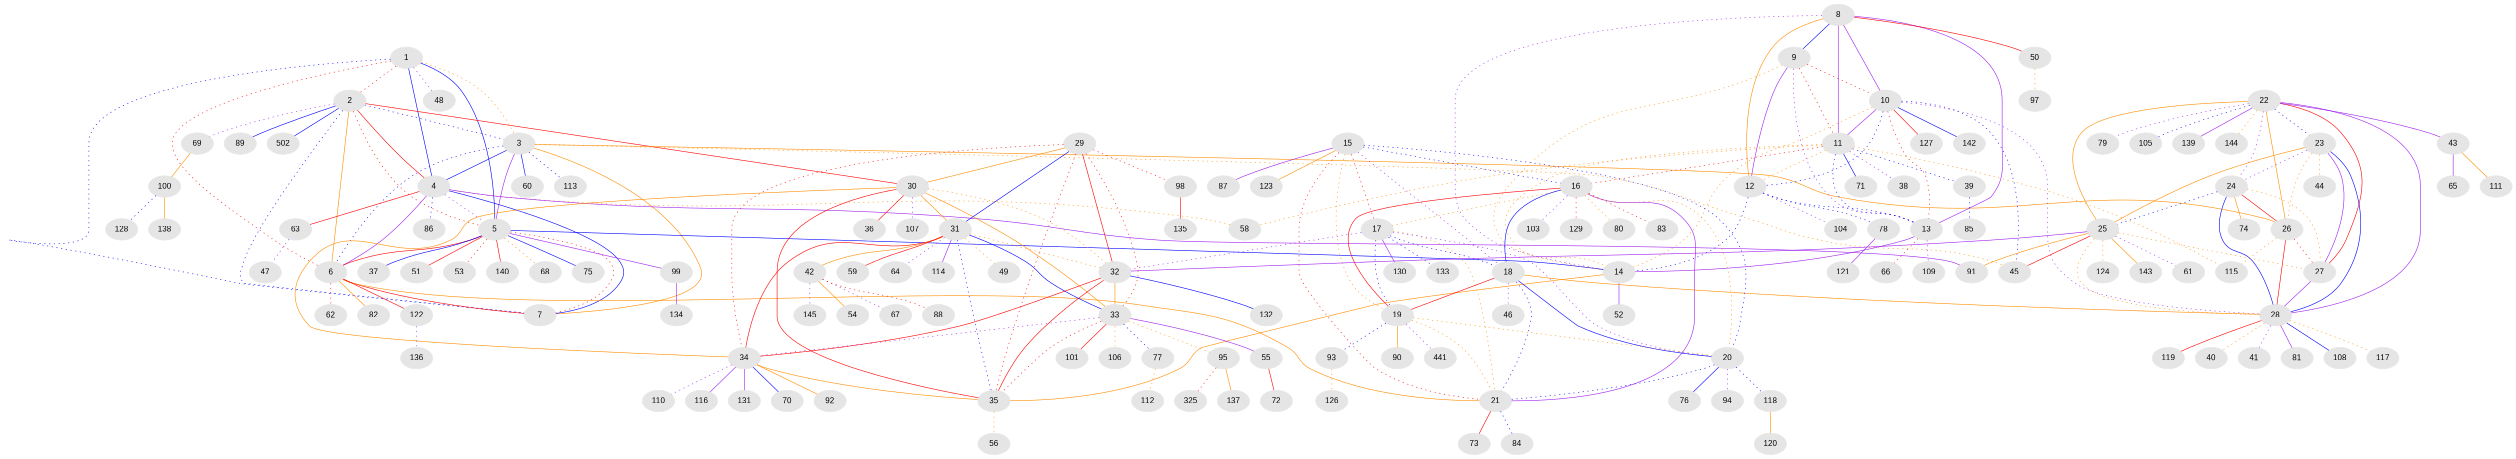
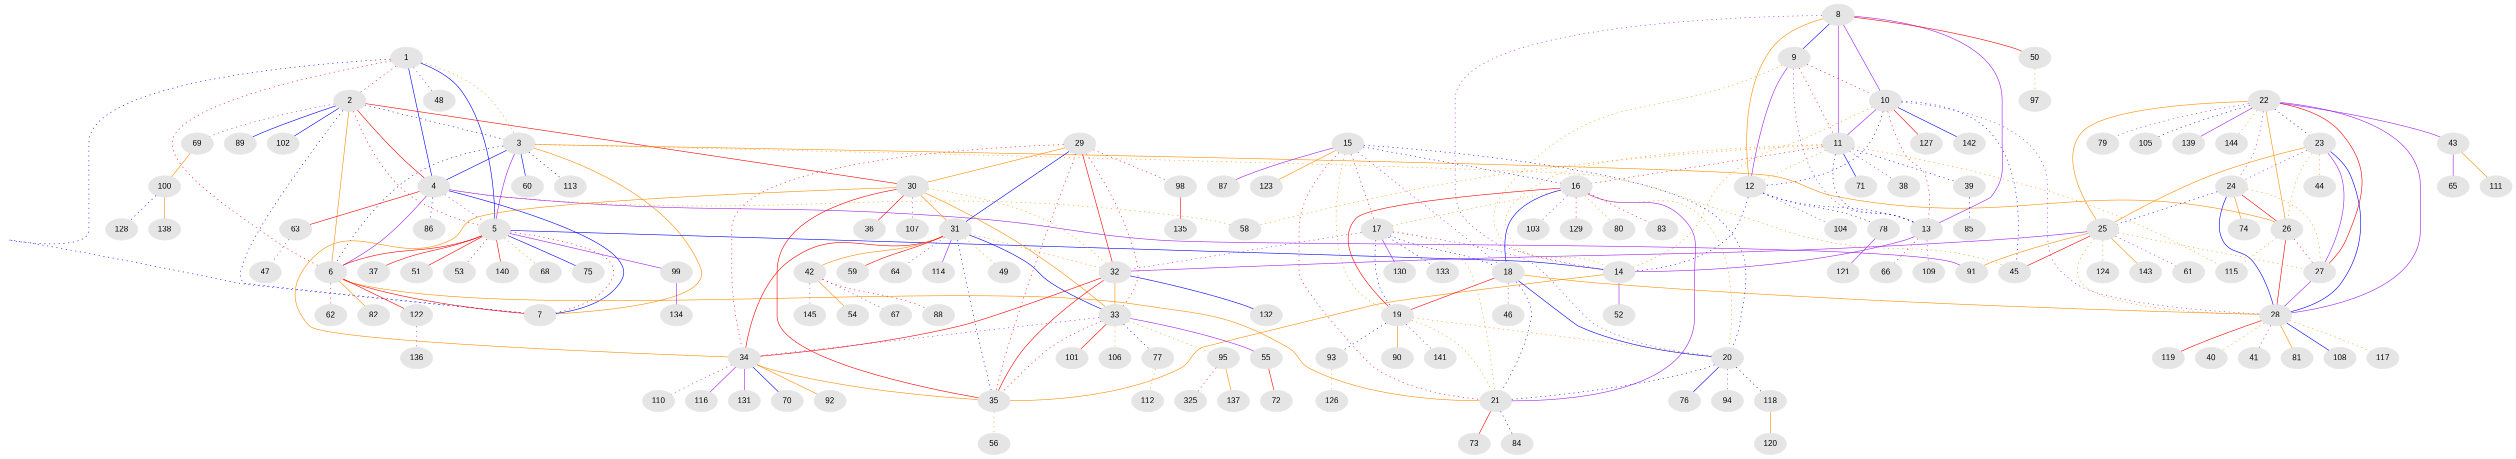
node "502": label "502" -> "102"
edge "5" -- "37": color blue -> red
edge "28" -- "81": color purple -> darkorange
node "441": label "441" -> "141"
